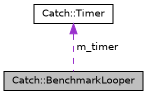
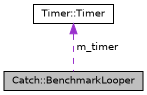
node "Catch::Timer": label "Catch::Timer" -> "Timer::Timer"
